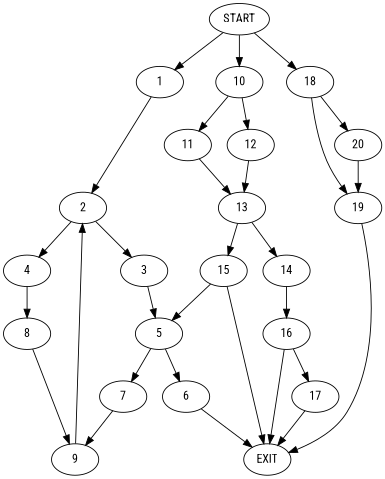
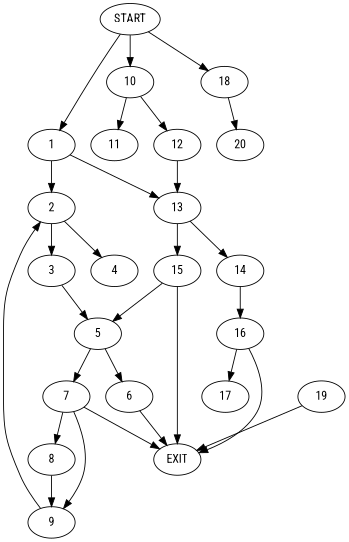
edge "18" -> "19": removed
edge "20" -> "19": removed
edge "11" -> "13": now "1" -> "13"
edge "4" -> "8": now "7" -> "8"
edge "17" -> "EXIT": now "7" -> "EXIT"
